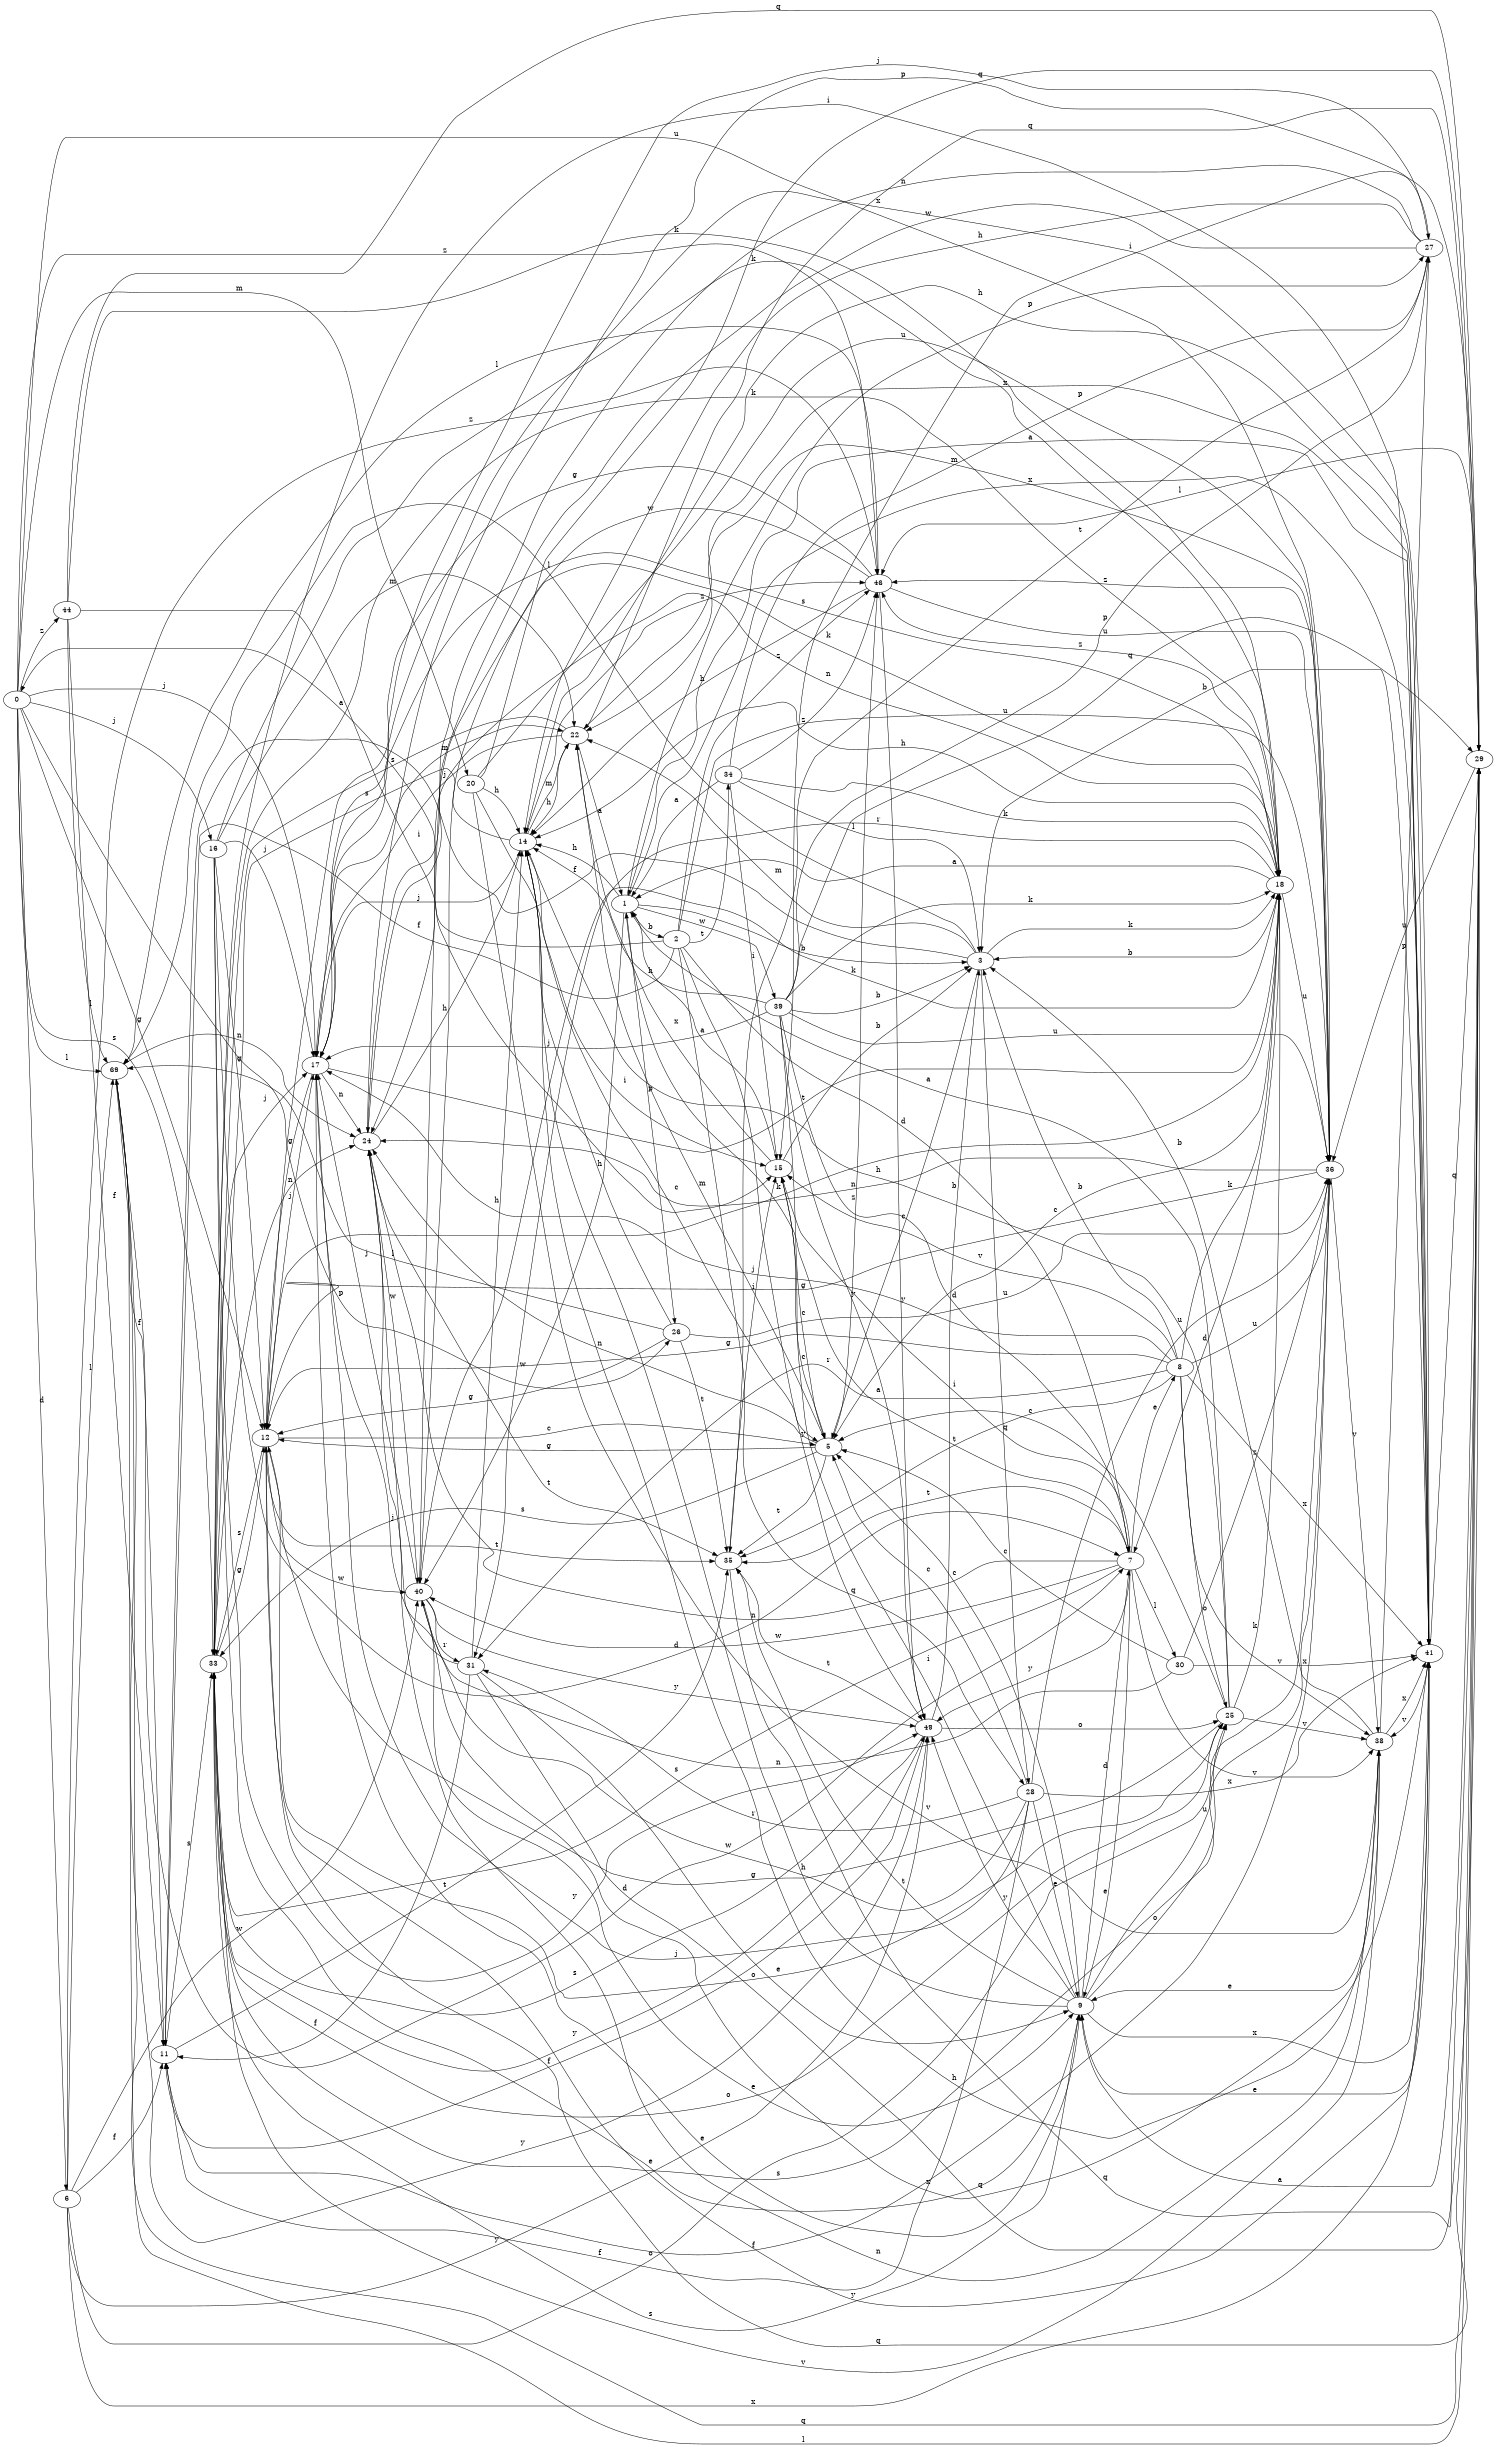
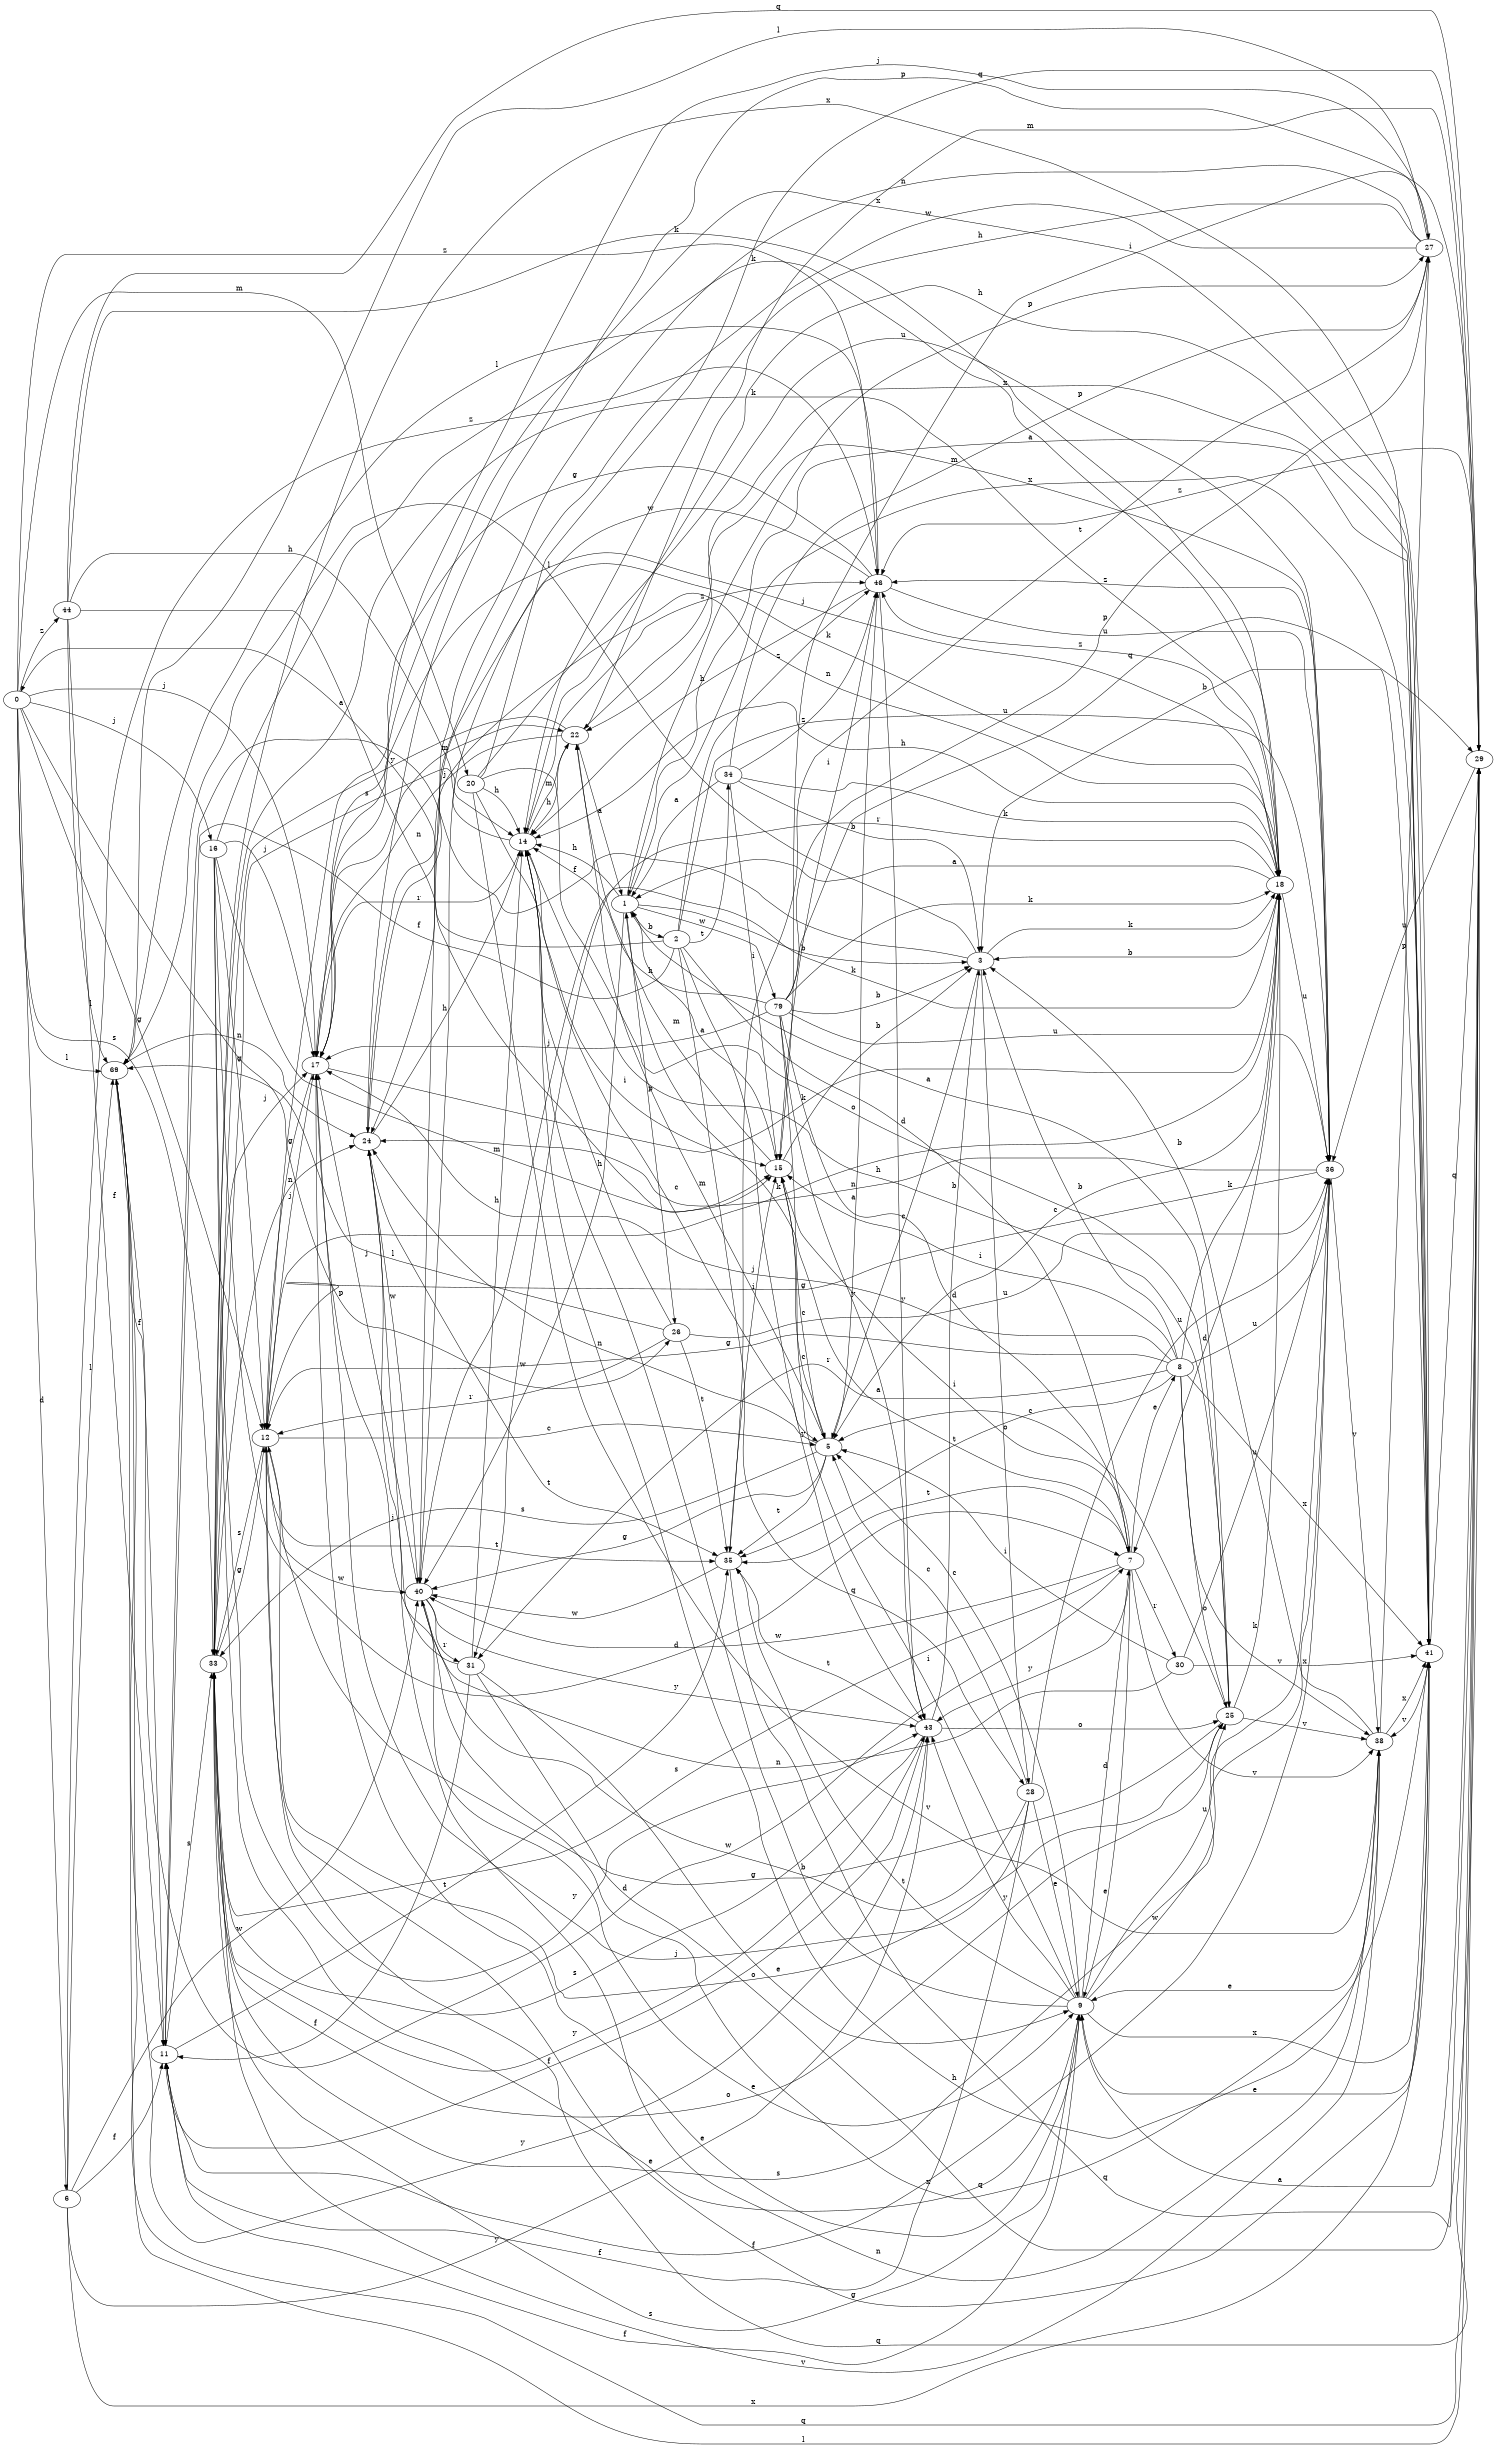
edge "33" -> "41": label "i" -> "x"
edge "27" -> "69": added, label "l"
edge "29" -> "22": label "q" -> "m"
edge "0" -> "36": removed, label "u"
edge "29" -> "46": label "l" -> "z"
edge "44" -> "14": added, label "h"
edge "18" -> "17": label "s" -> "j"
edge "16" -> "22": now "16" -> "15"
edge "22" -> "33": label "s" -> "y"
edge "34" -> "3": label "l" -> "b"
edge "44" -> "15": label "i" -> "n"
edge "46" -> "15": added, label "i"
edge "3" -> "22": removed, label "m"
edge "14" -> "17": label "j" -> "r"
node "39": label "39" -> "79"
edge "15" -> "22": label "x" -> "m"
edge "17" -> "18": label "t" -> "k"
edge "17" -> "24": removed, label "n"
edge "5" -> "46": label "z" -> "a"
edge "8" -> "15": label "v" -> "i"
edge "26" -> "12": label "g" -> "r"
edge "3" -> "28": label "q" -> "o"
edge "5" -> "12": now "5" -> "40"
edge "30" -> "36": label "z" -> "u"
edge "30" -> "5": label "c" -> "i"
edge "7" -> "24": removed, label "n"
edge "7" -> "30": label "l" -> "r"
edge "35" -> "40": added, label "w"
node "49": label "49" -> "43"
edge "28" -> "41": removed, label "x"
edge "28" -> "31": removed, label "r"
edge "9" -> "14": label "h" -> "b"
edge "9" -> "25": label "o" -> "w"
edge "6" -> "25": now "20" -> "25"
edge "41" -> "12": label "y" -> "g"
edge "9" -> "11": added, label "f"
